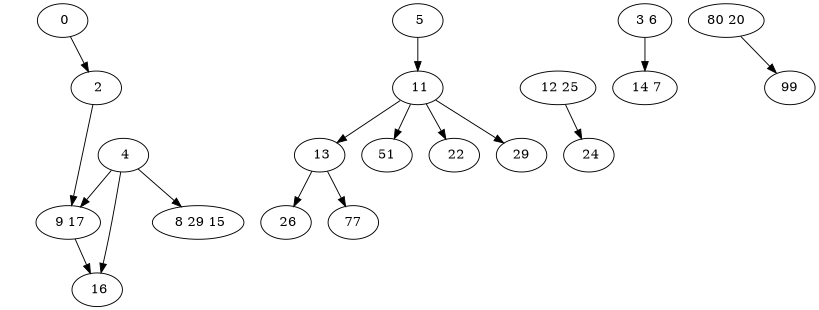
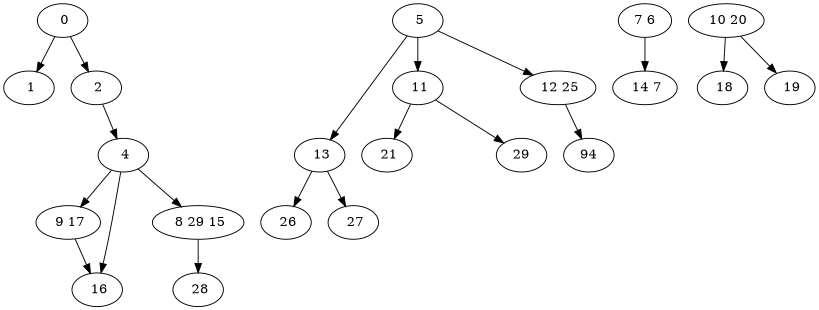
node "3 6": label "3 6" -> "7 6"
node "80 20": label "80 20" -> "10 20"
edge "5" -> "12 25": added
node "1": added
node "18": added
node "99": label "99" -> "19"
edge "11" -> "13": now "5" -> "13"
edge "2" -> "9 17": now "2" -> "4"
node "51": label "51" -> "21"
node "22": removed
node "24": label "24" -> "94"
node "77": label "77" -> "27"
node "28": added
